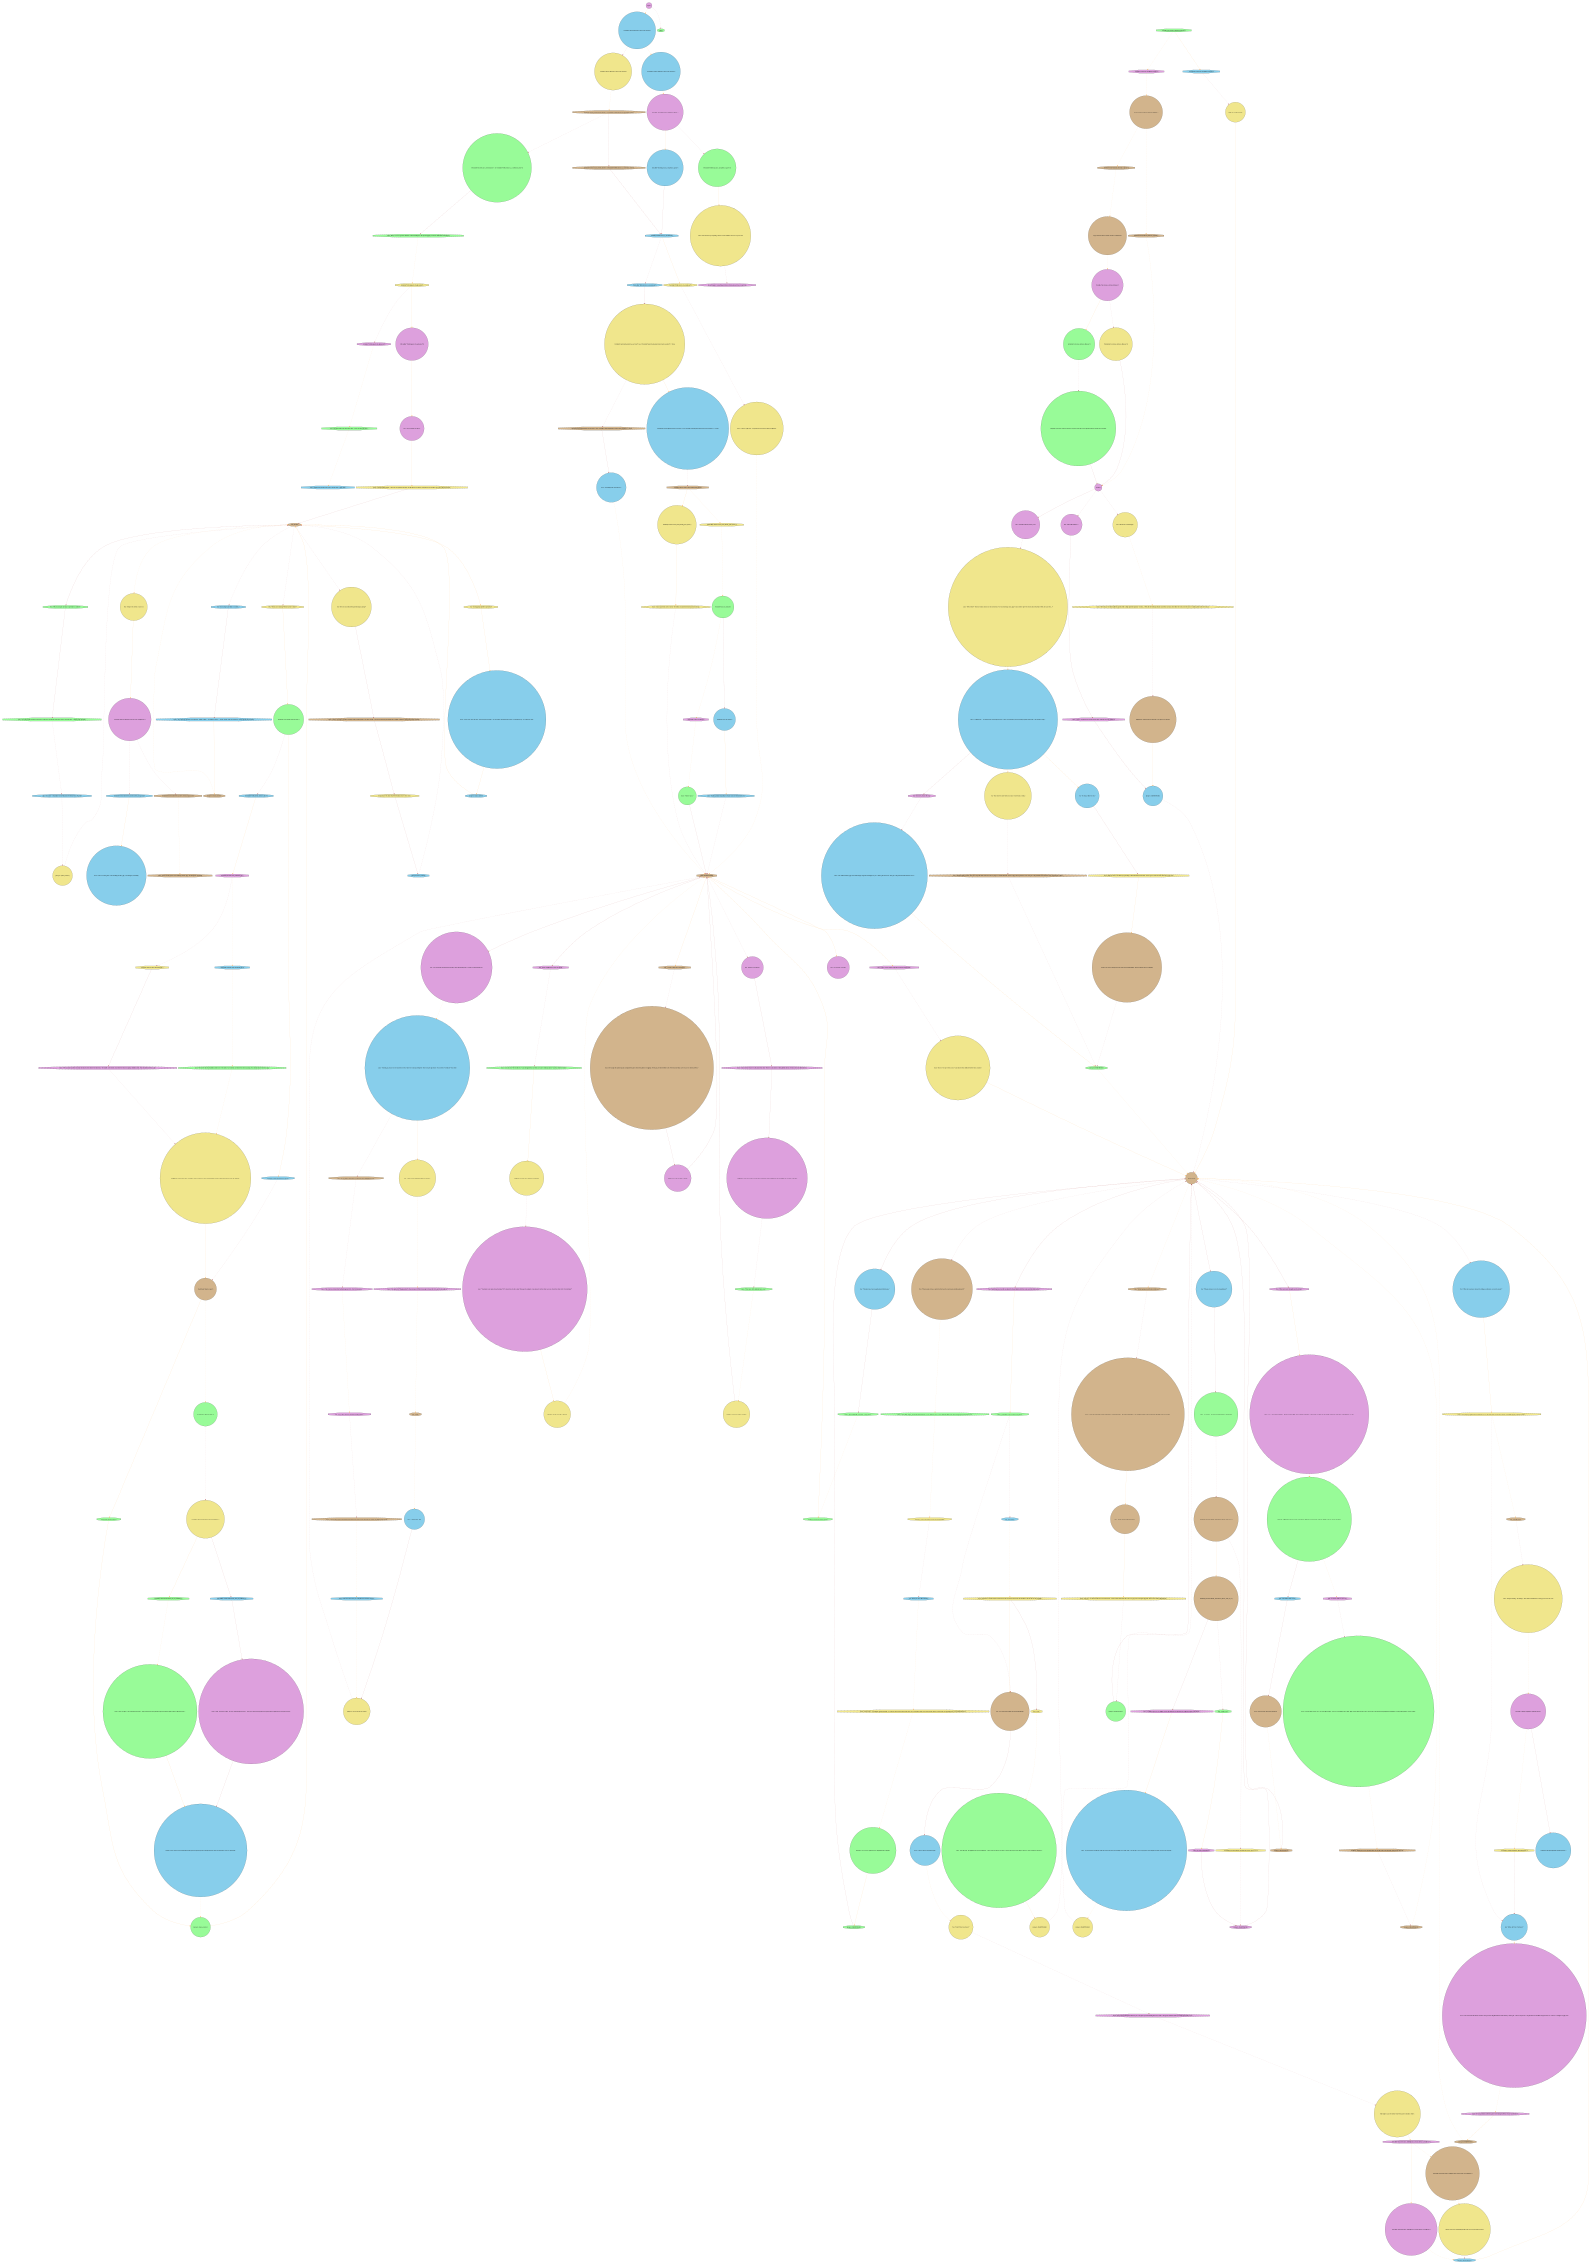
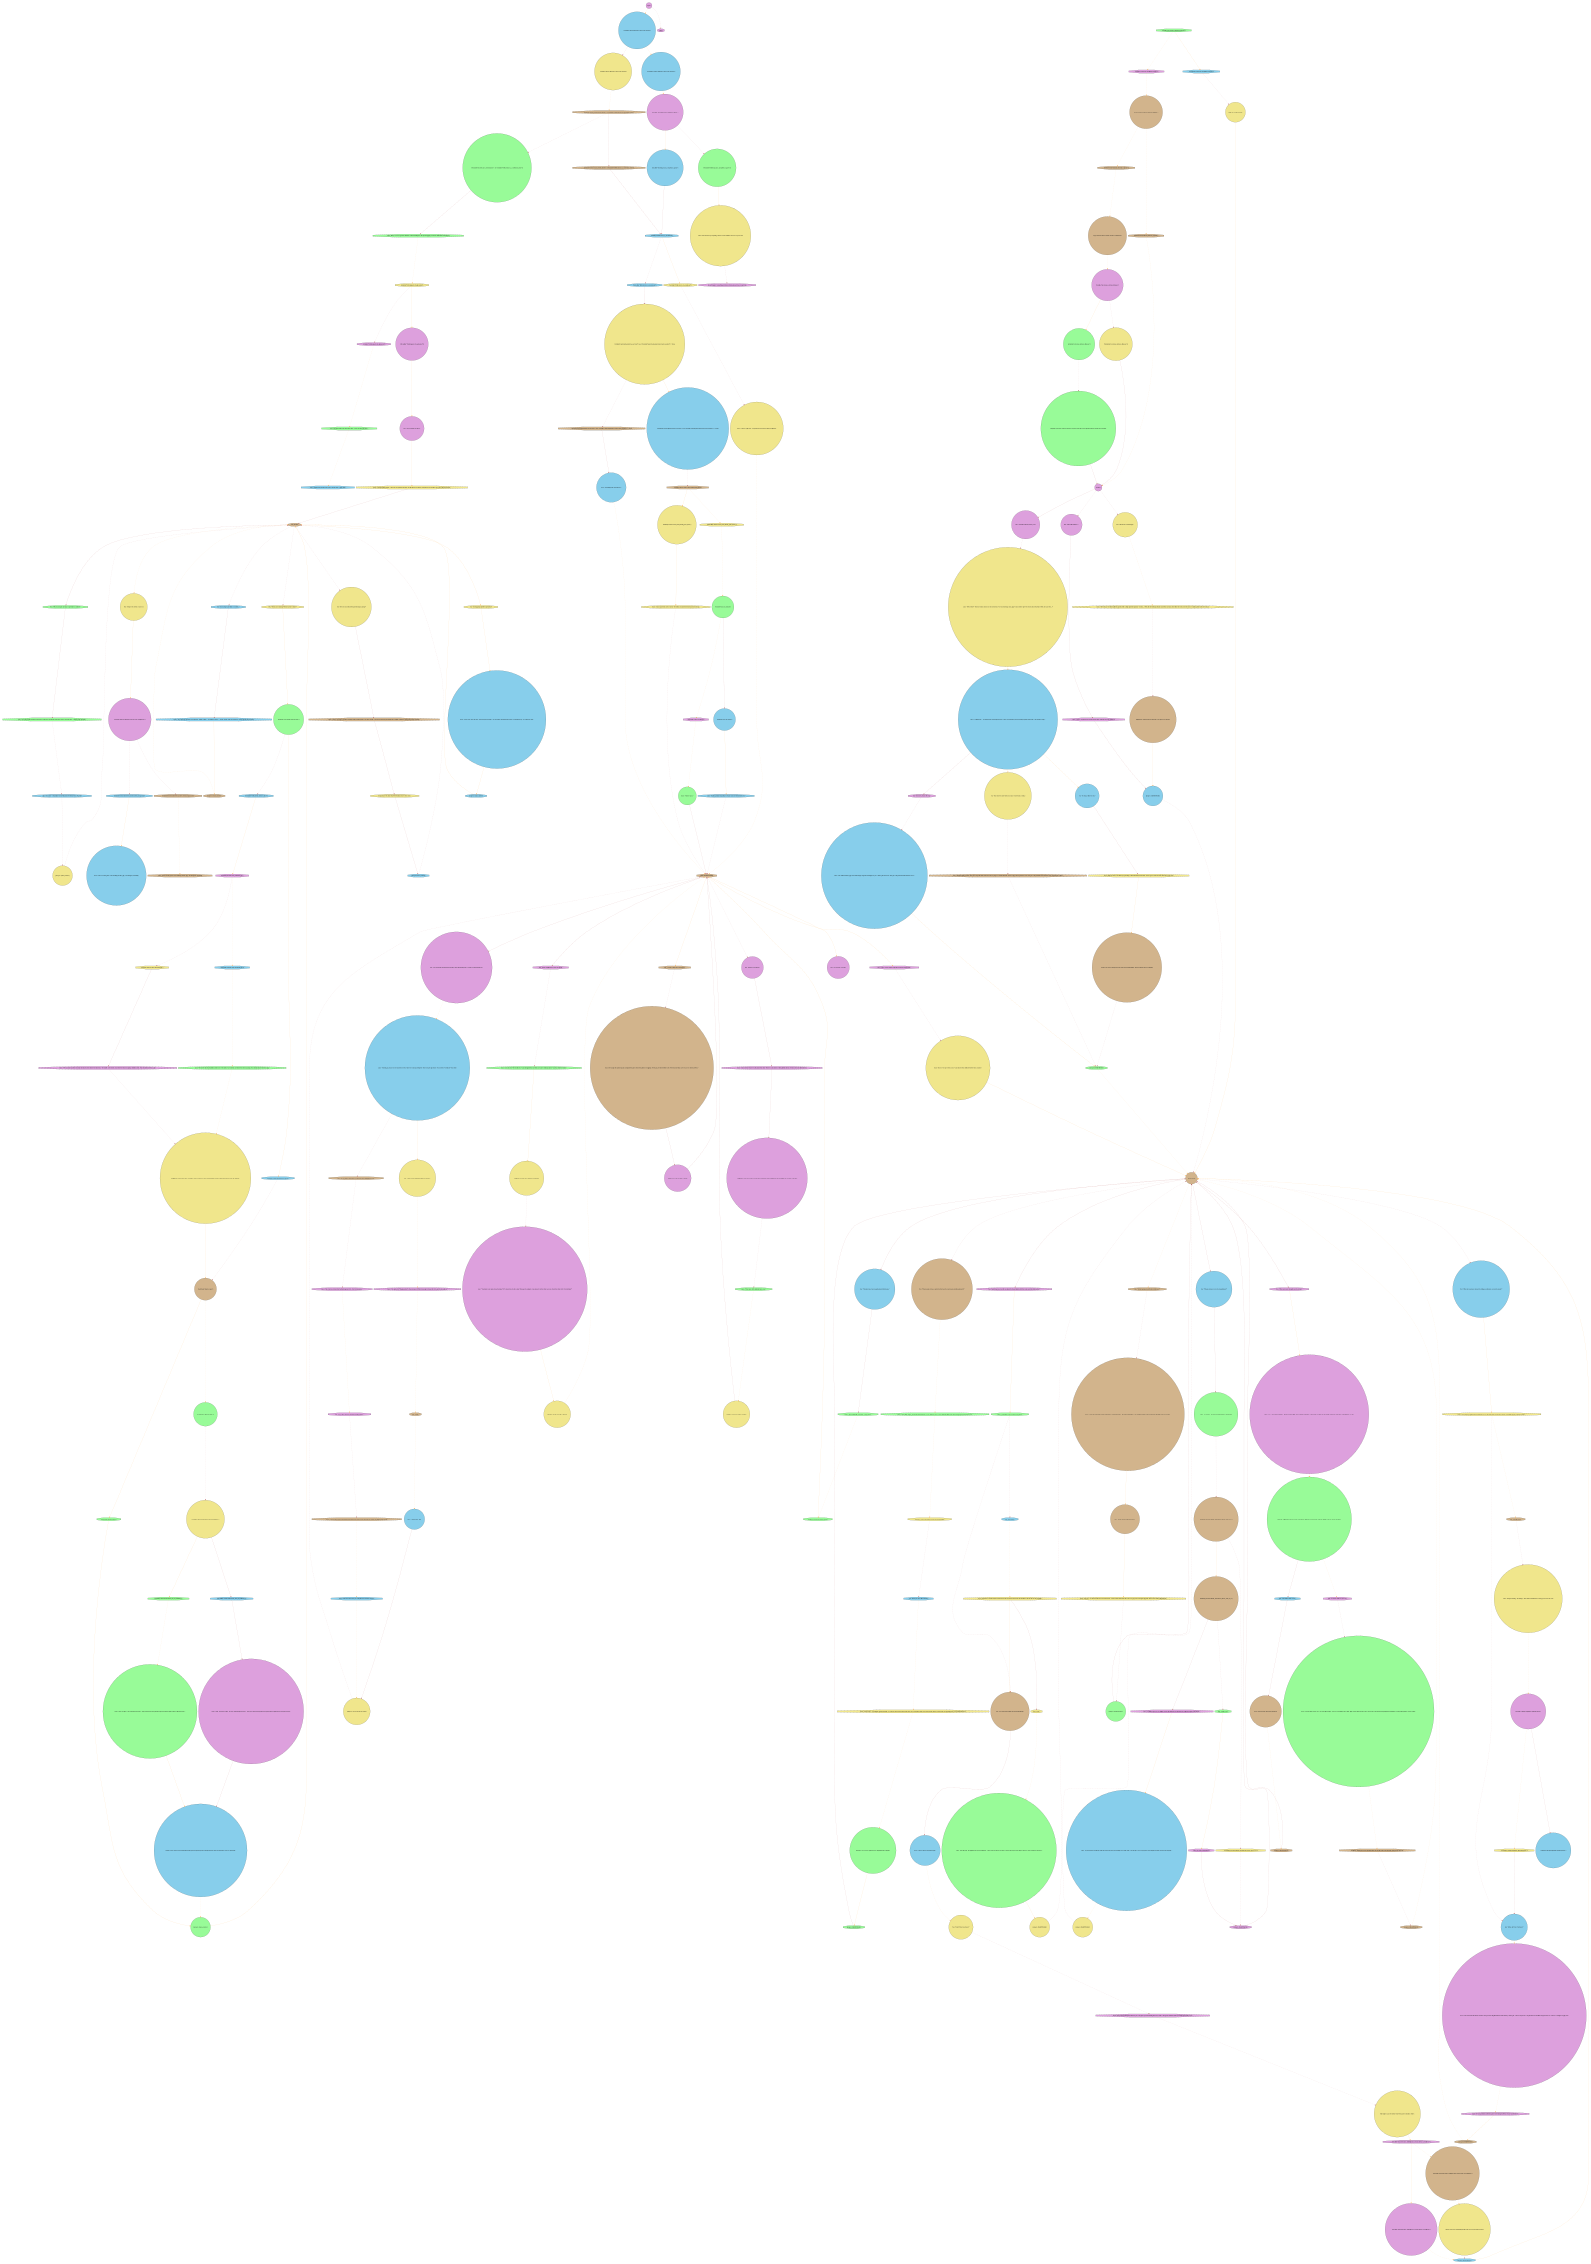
node "START": fillcolor palegreen -> plum
